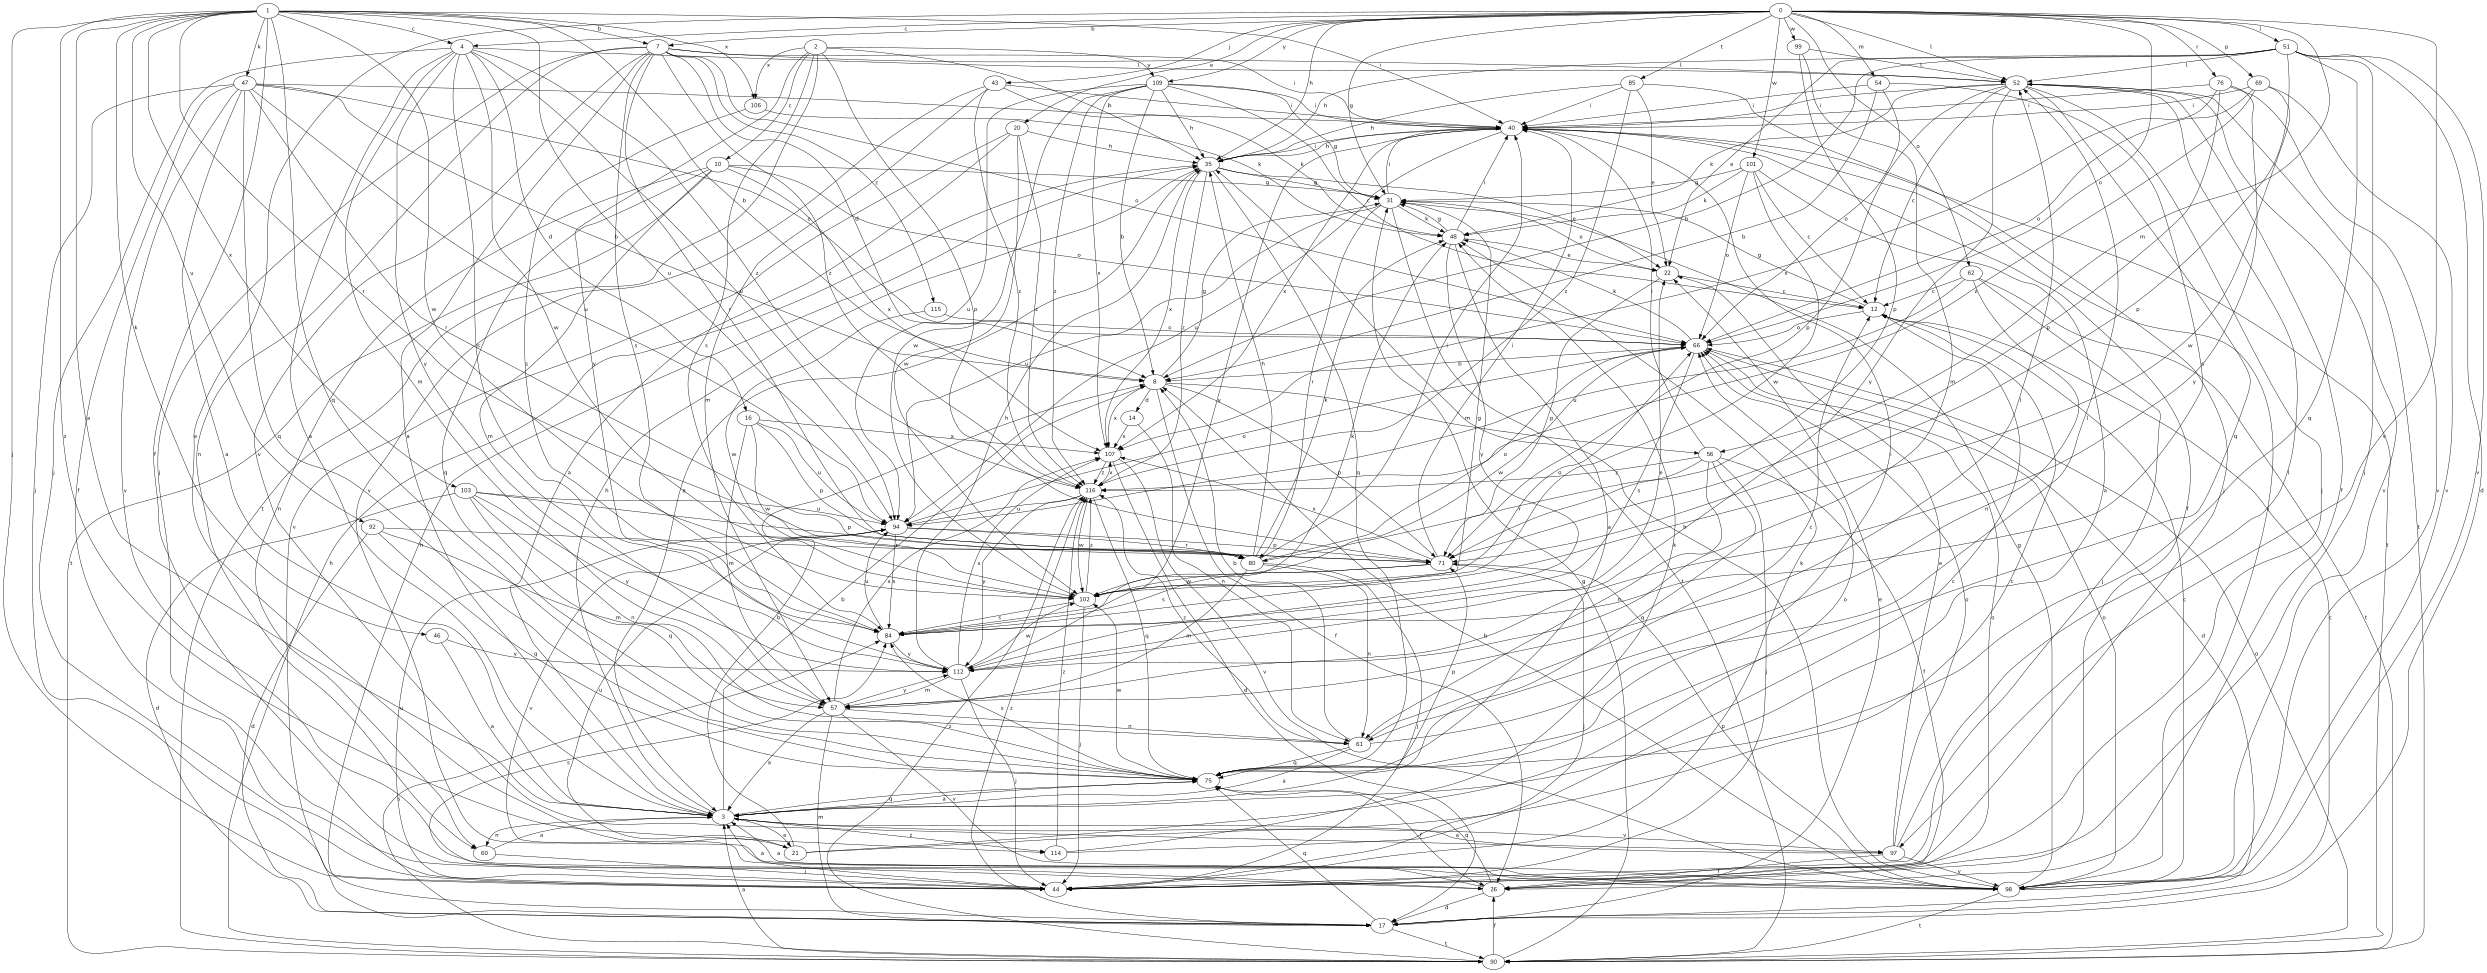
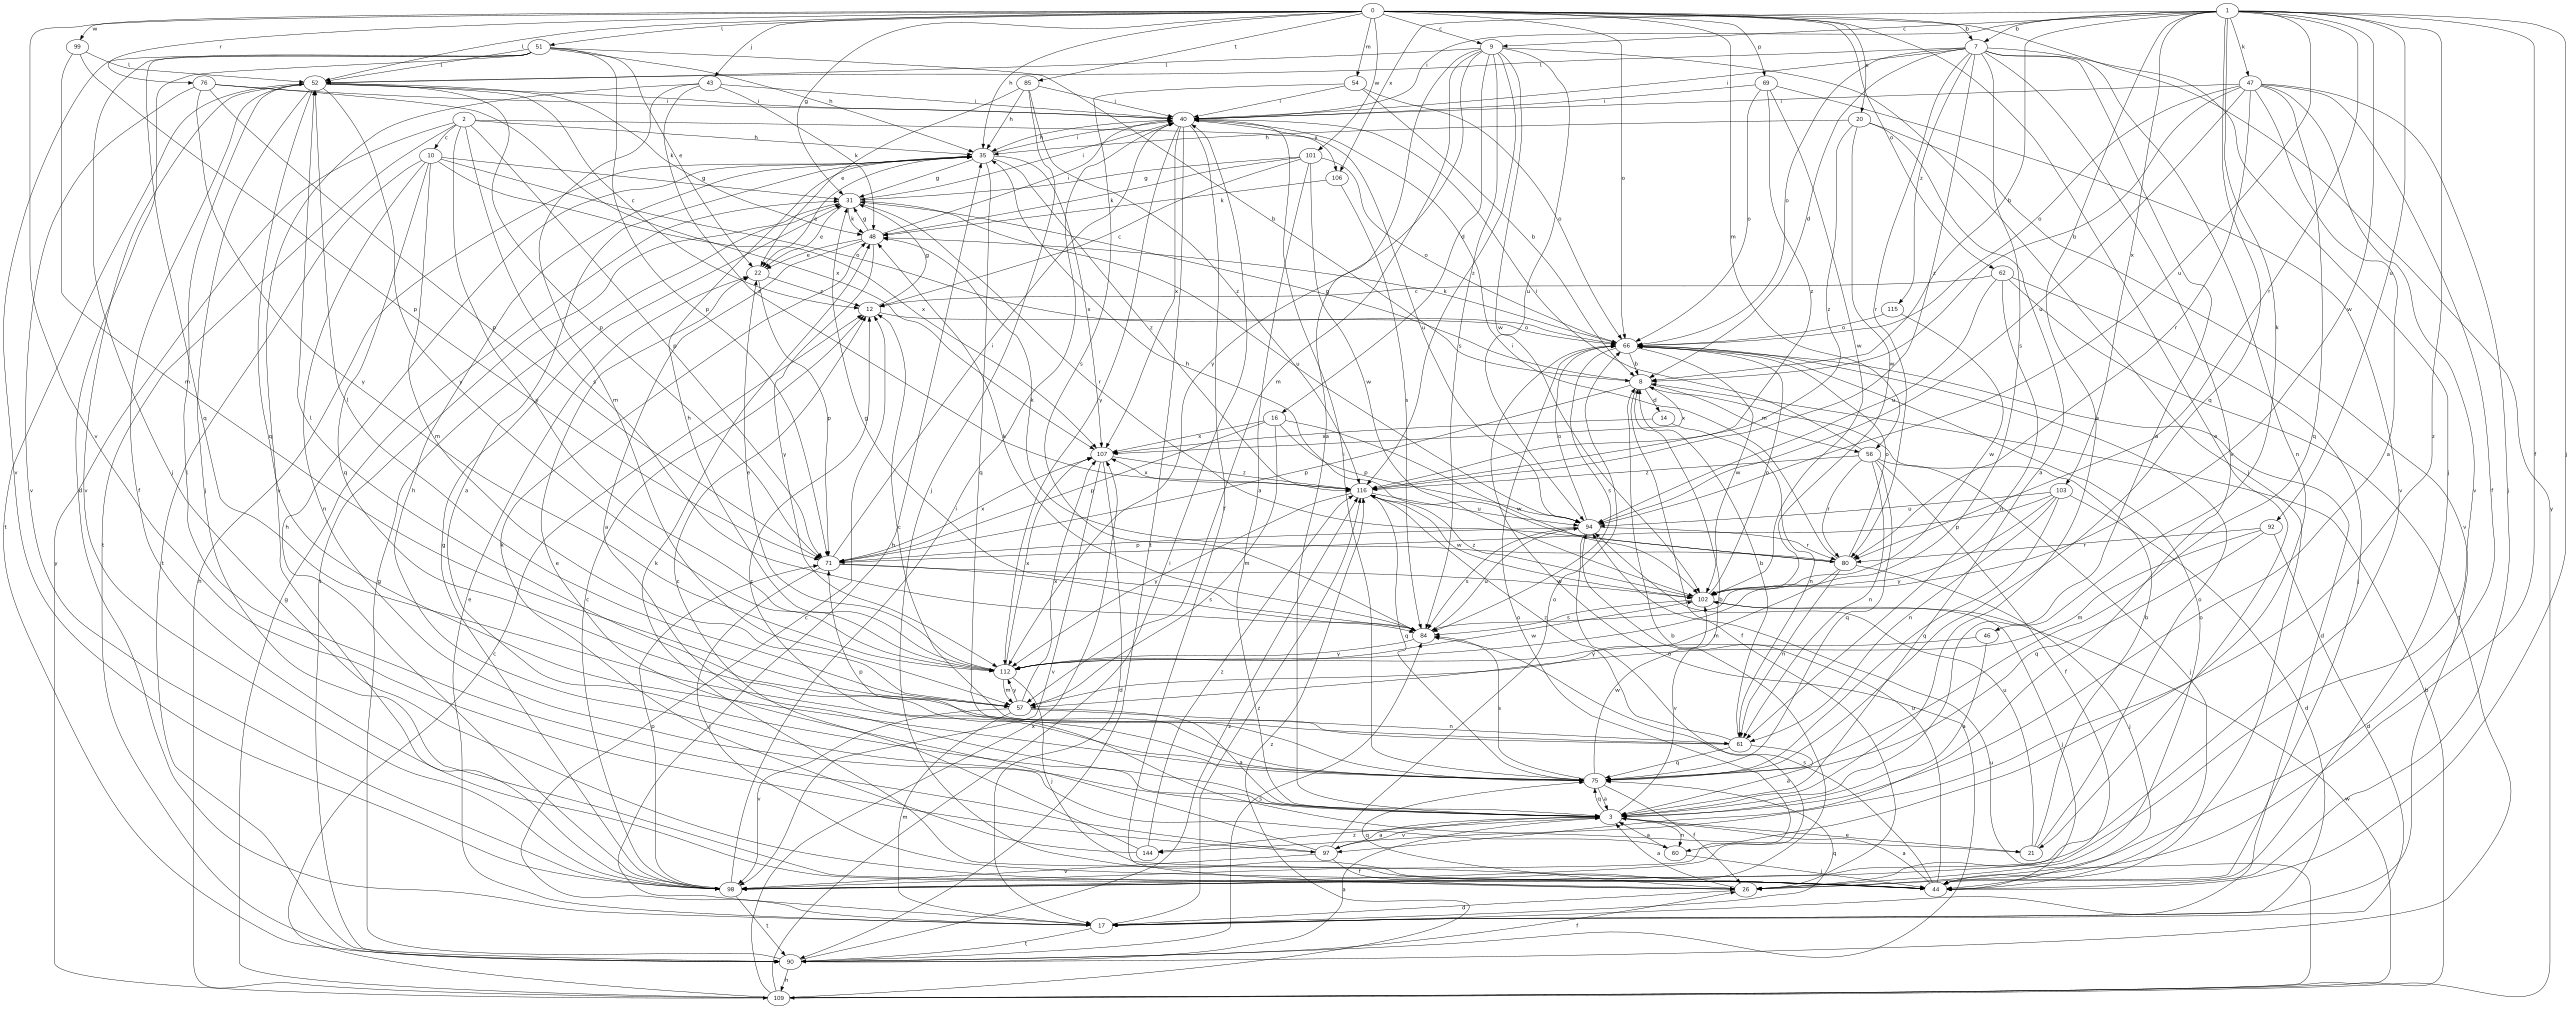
node "4": label "4" -> "9"
edge "16" -> "94": label "u" -> "p"
node "114": label "114" -> "144"
edge "90" -> "35": now "90" -> "109"
